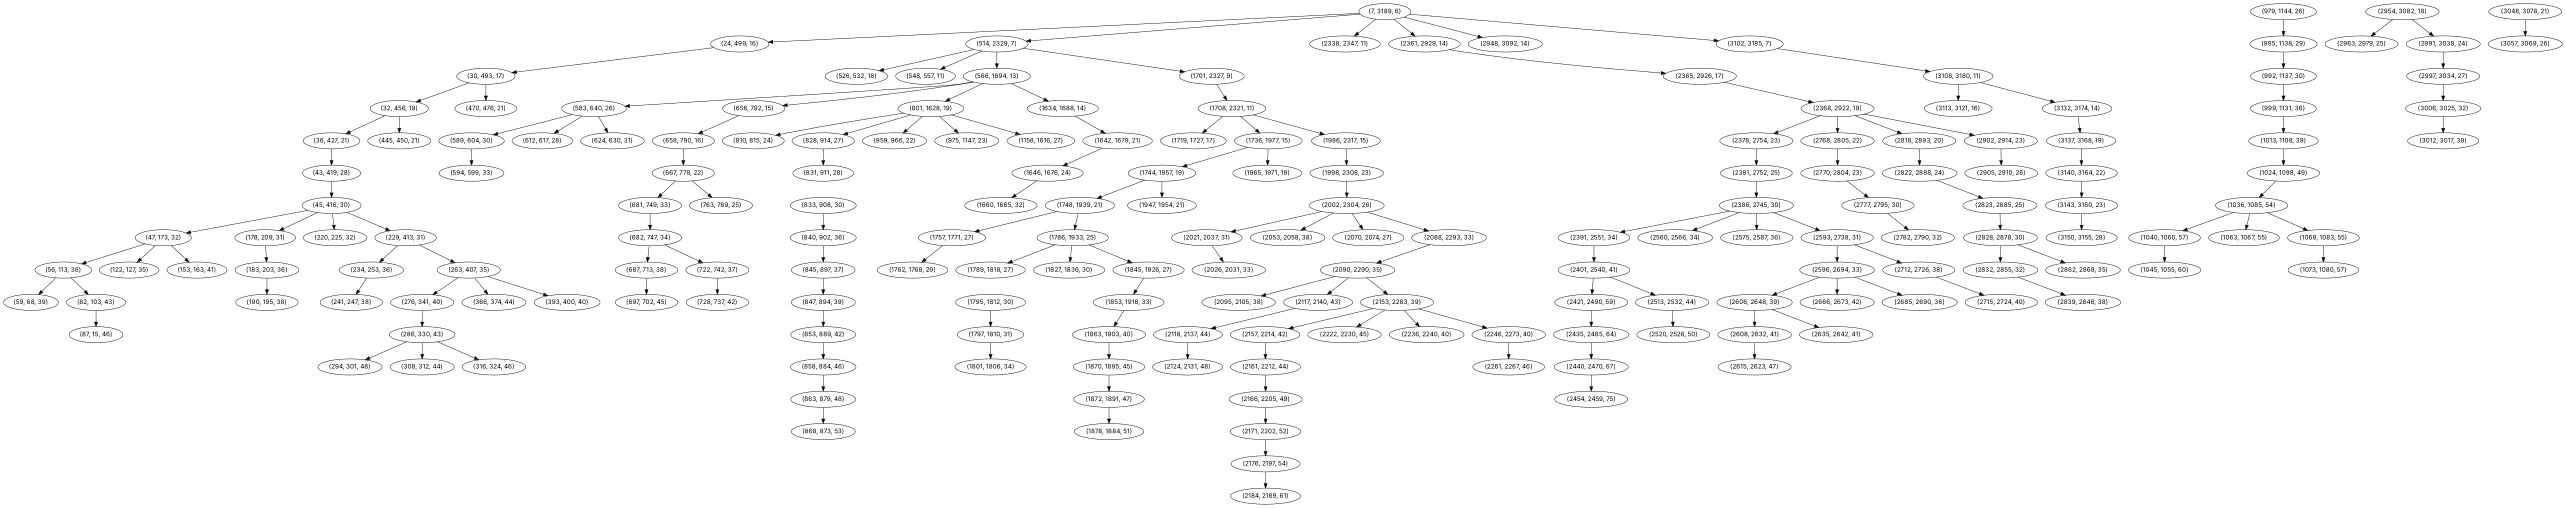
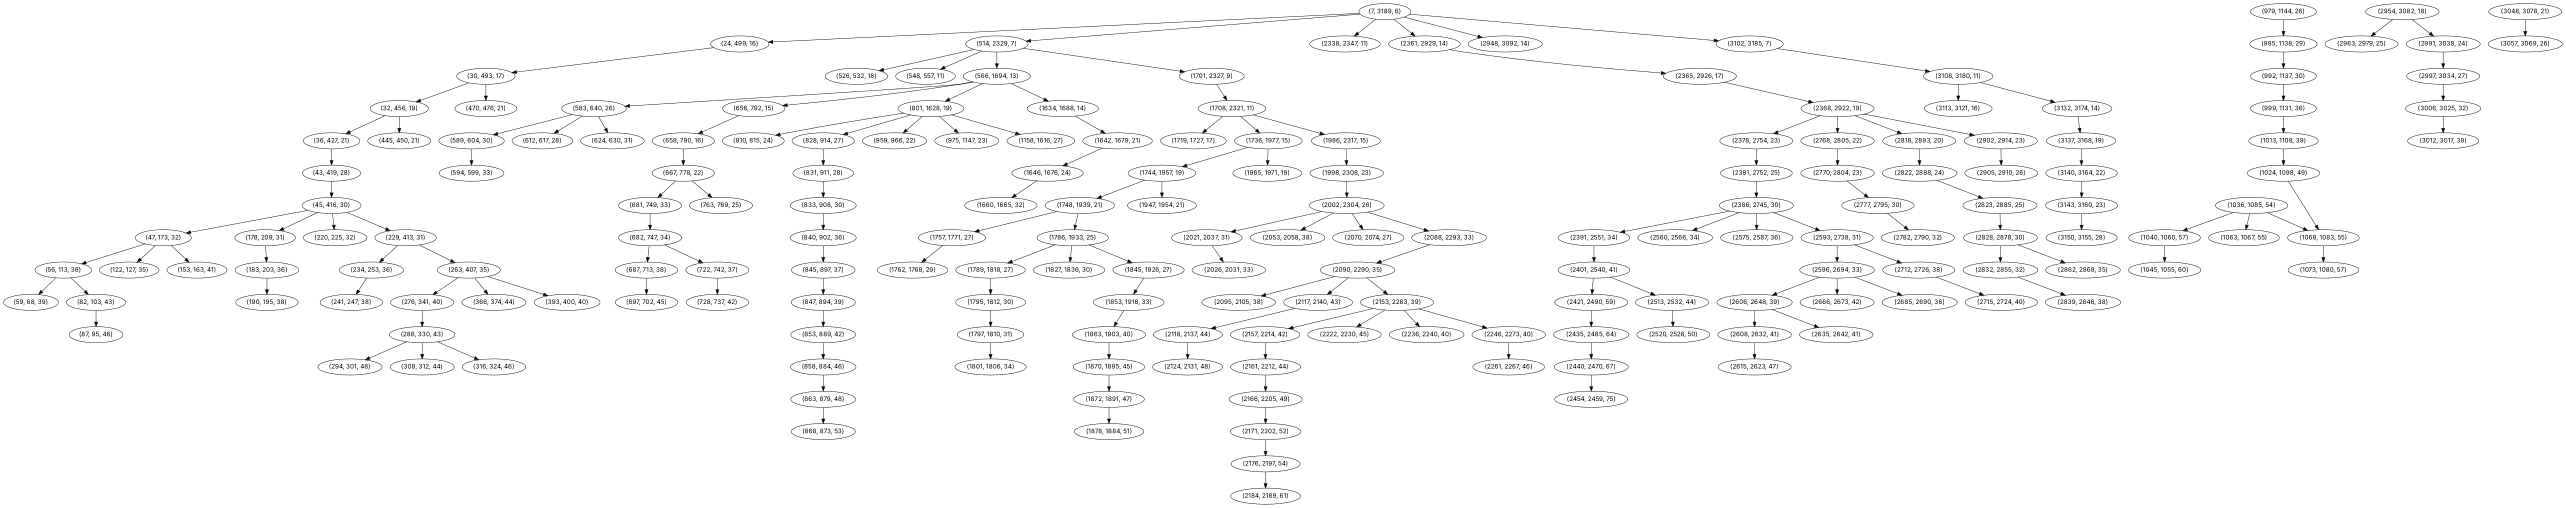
edge "(831, 911, 28)" -> "(833, 908, 30)": added
edge "(1024, 1098, 49)" -> "(1036, 1085, 54)": now "(1024, 1098, 49)" -> "(1068, 1083, 55)"
edge "(1789, 1818, 27)" -> "(1795, 1812, 30)": added
node "(87, 15, 46)": label "(87, 15, 46)" -> "(87, 95, 46)"
